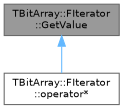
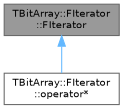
node "TBitArray::FIterator ::GetValue": label "TBitArray::FIterator ::GetValue" -> "TBitArray::FIterator ::FIterator"
